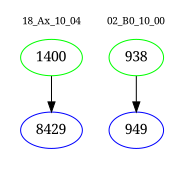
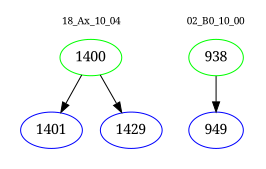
node "8429": label "8429" -> "1429"
node "1401": added
